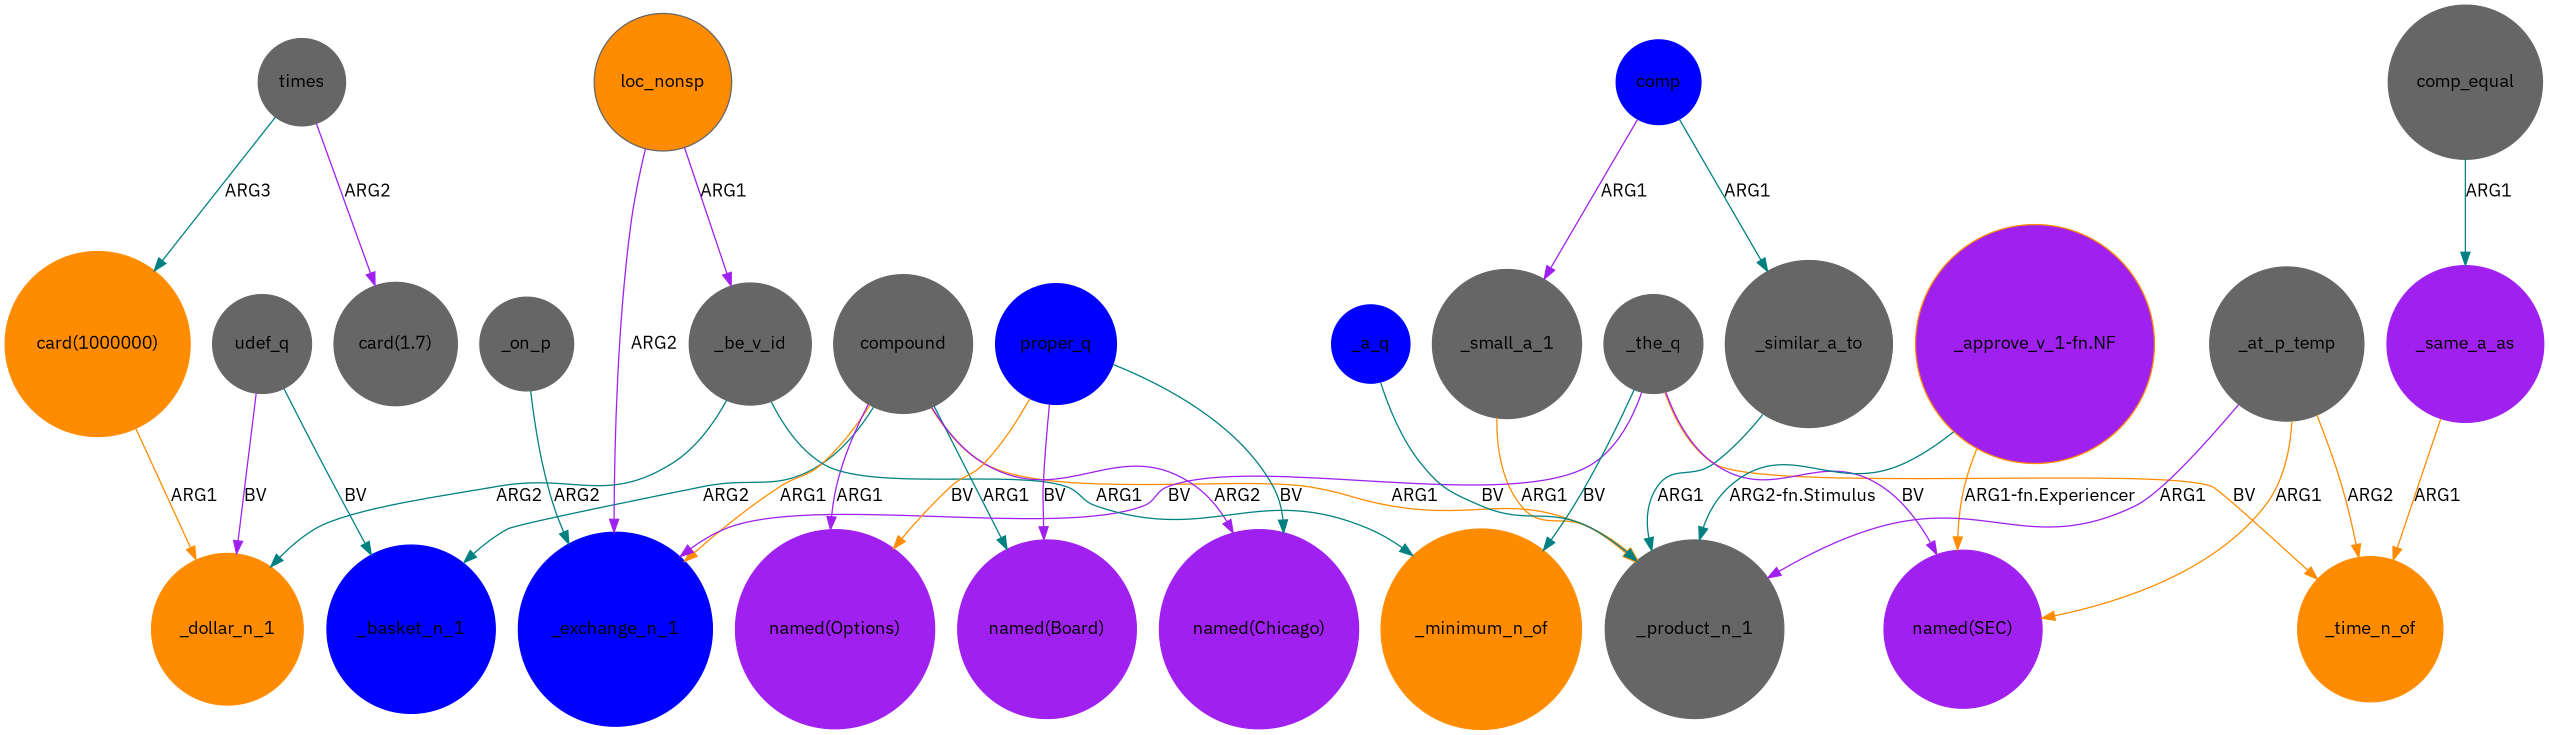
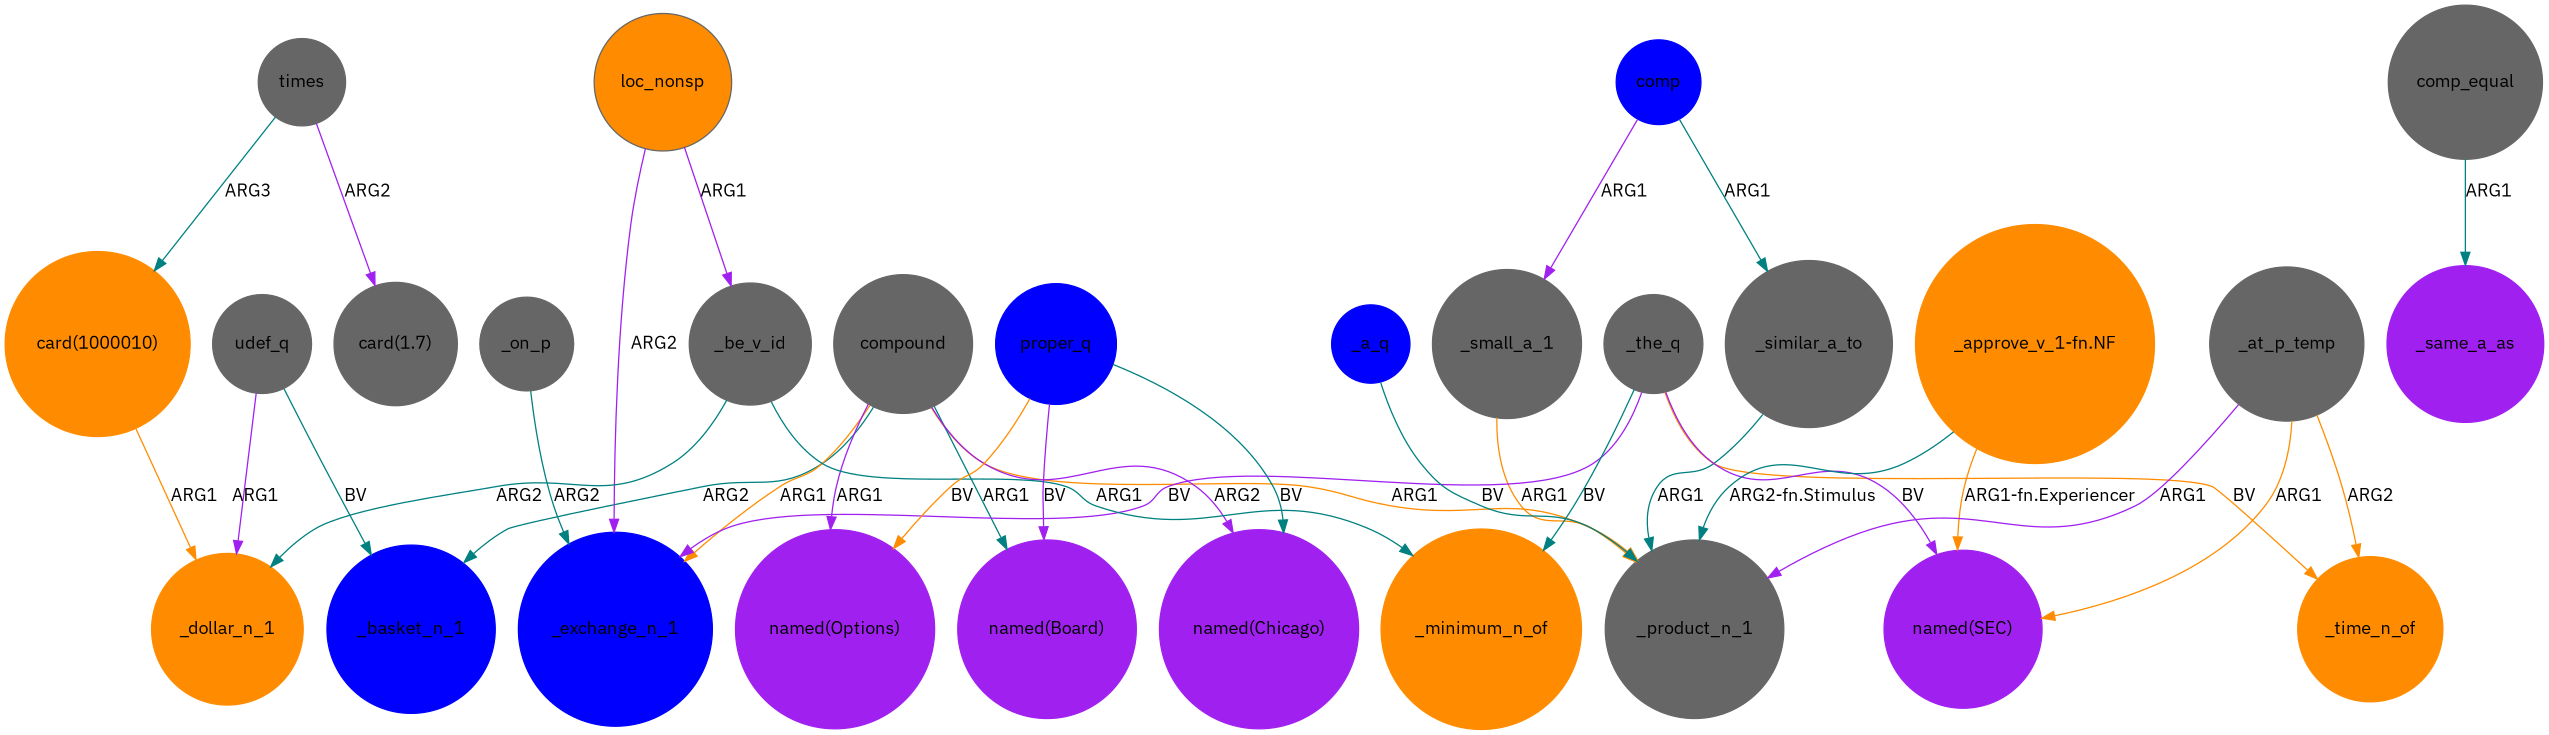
node "card(1000000)": label "card(1000000)" -> "card(1000010)"
node "_approve_v_1-fn.NF": fillcolor purple -> darkorange
edge "_same_a_as" -> "_time_n_of": removed, label "ARG1"
edge "udef_q" -> "_dollar_n_1": label "BV" -> "ARG1"
